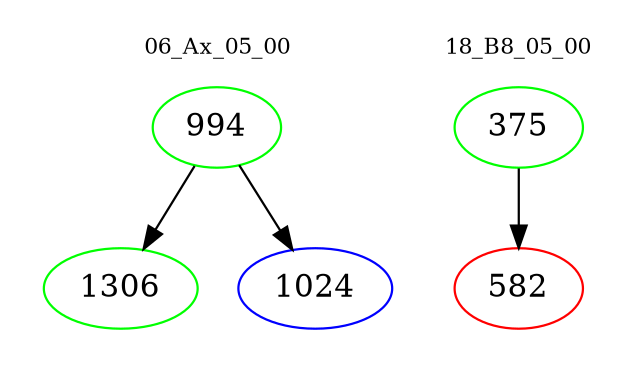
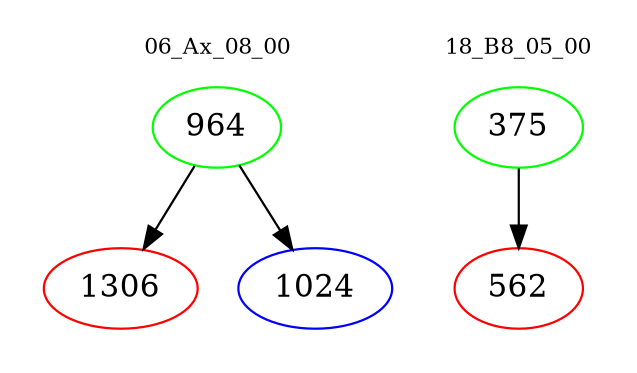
cluster "06_Ax_05_00": label "06_Ax_05_00" -> "06_Ax_08_00"
node "994": label "994" -> "964"
node "1306": color green -> red
node "582": label "582" -> "562"
